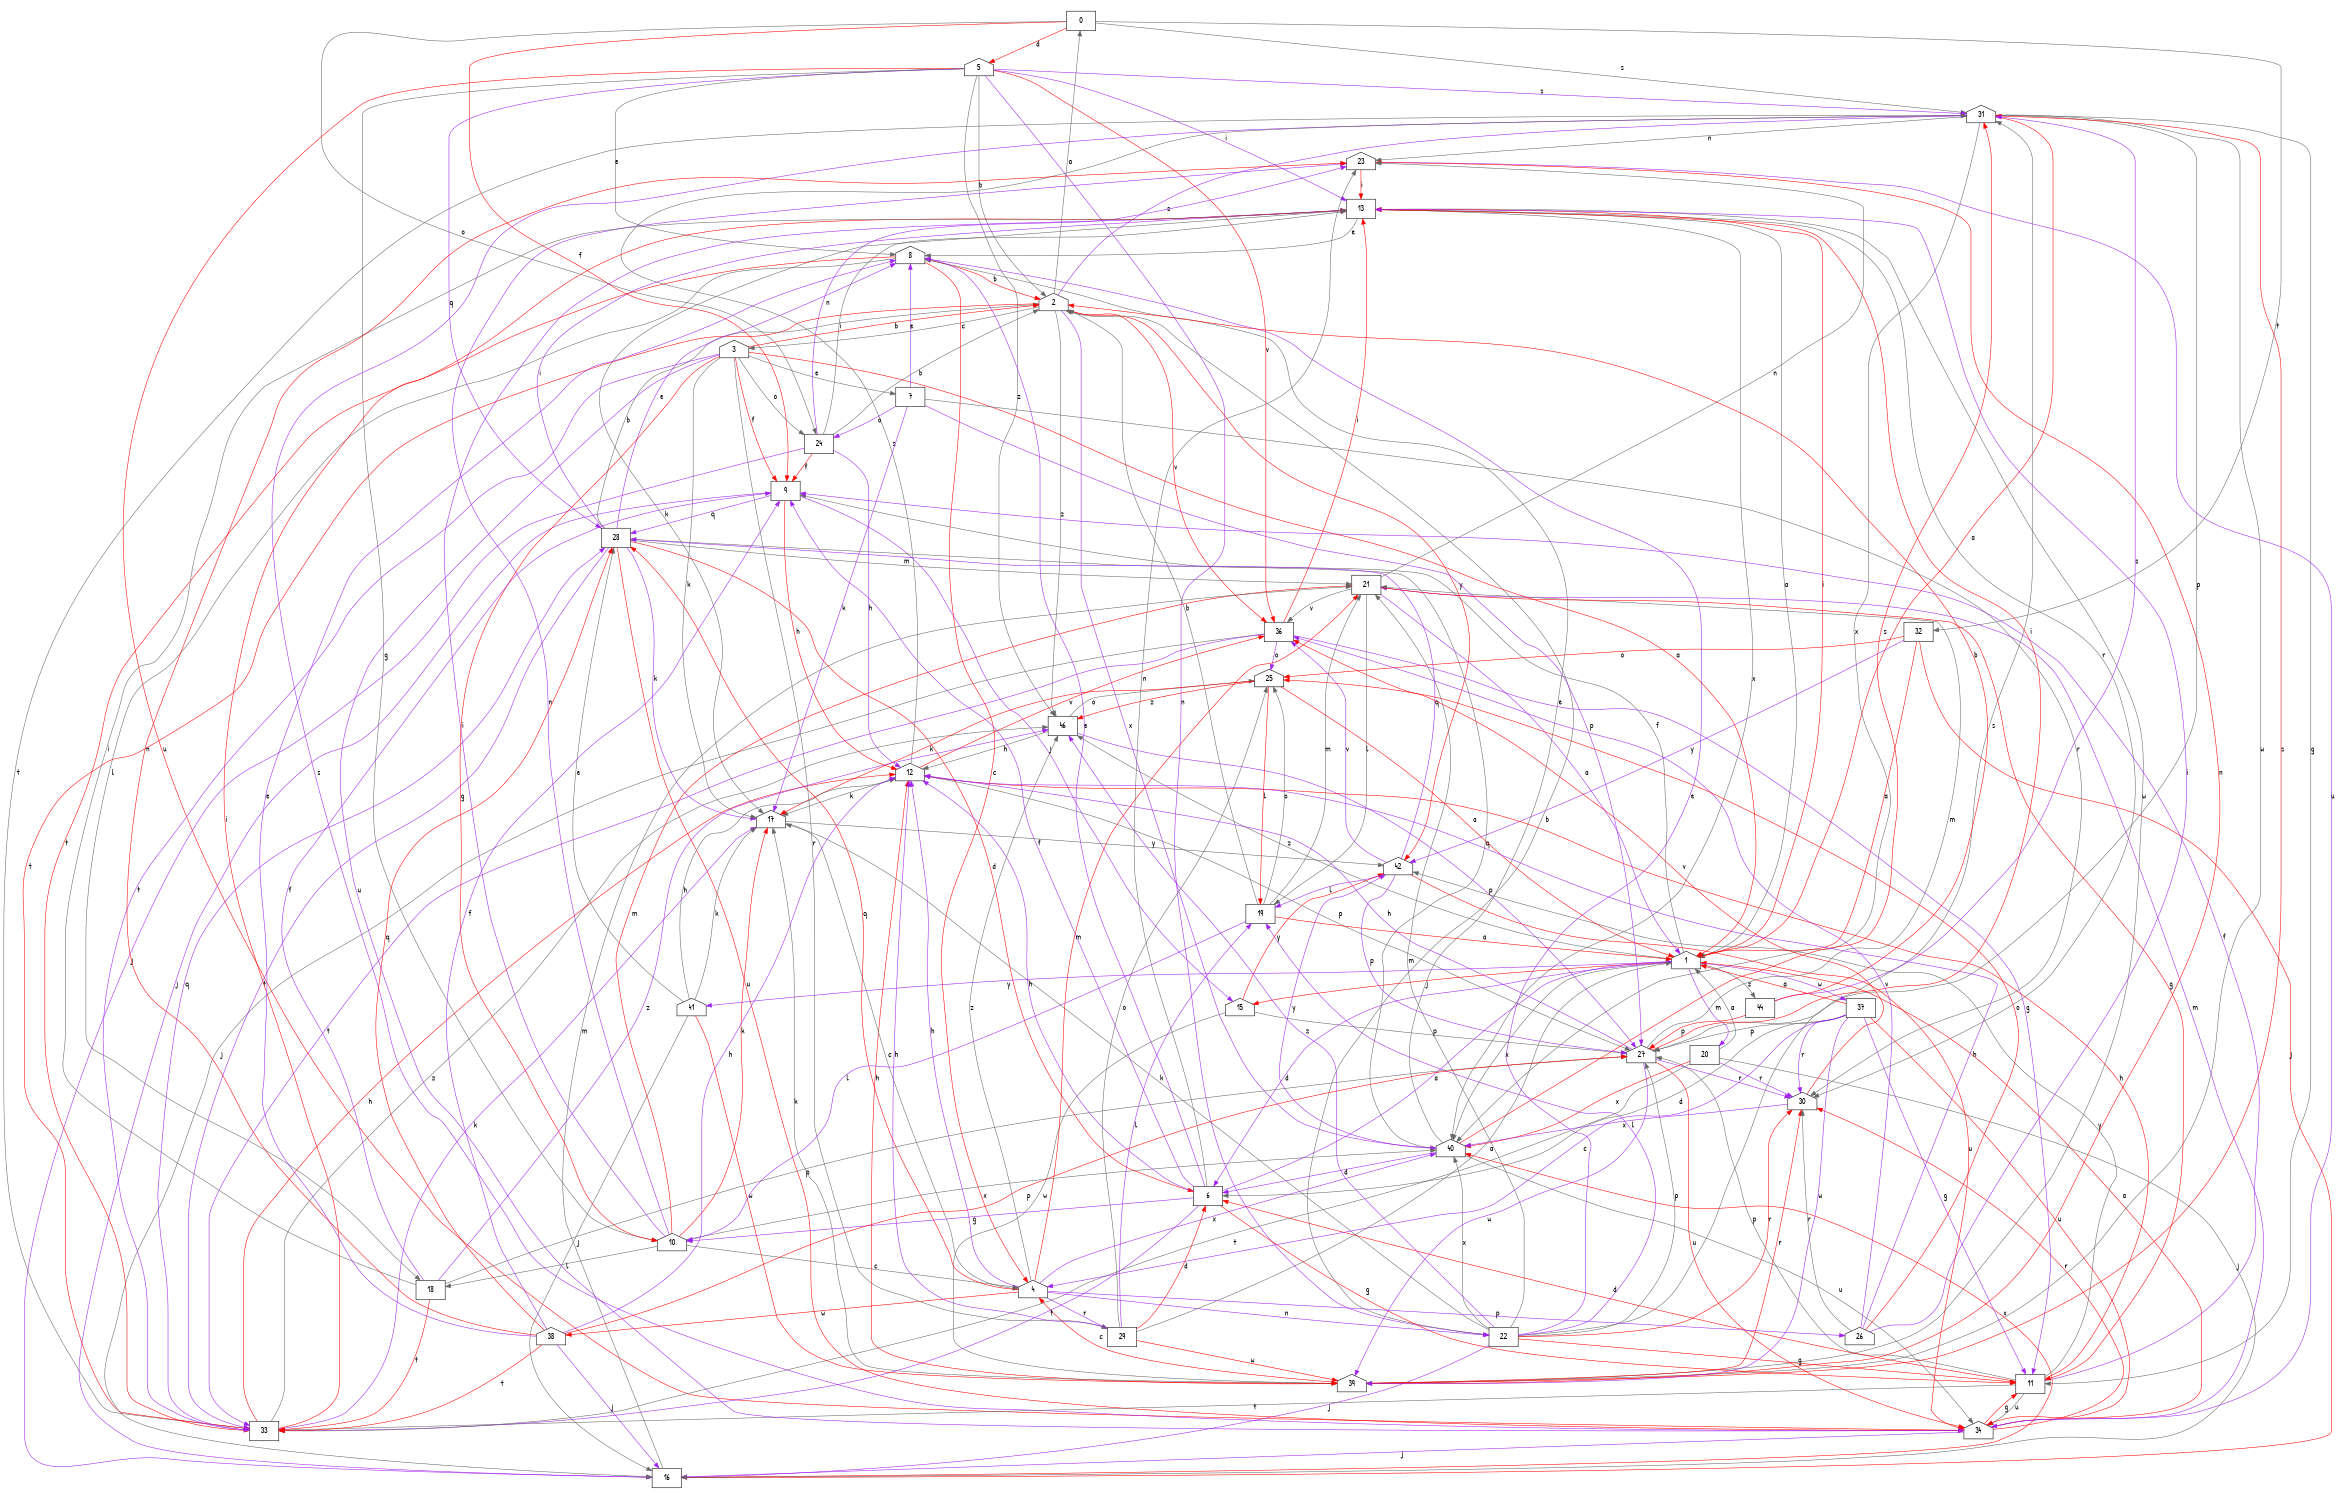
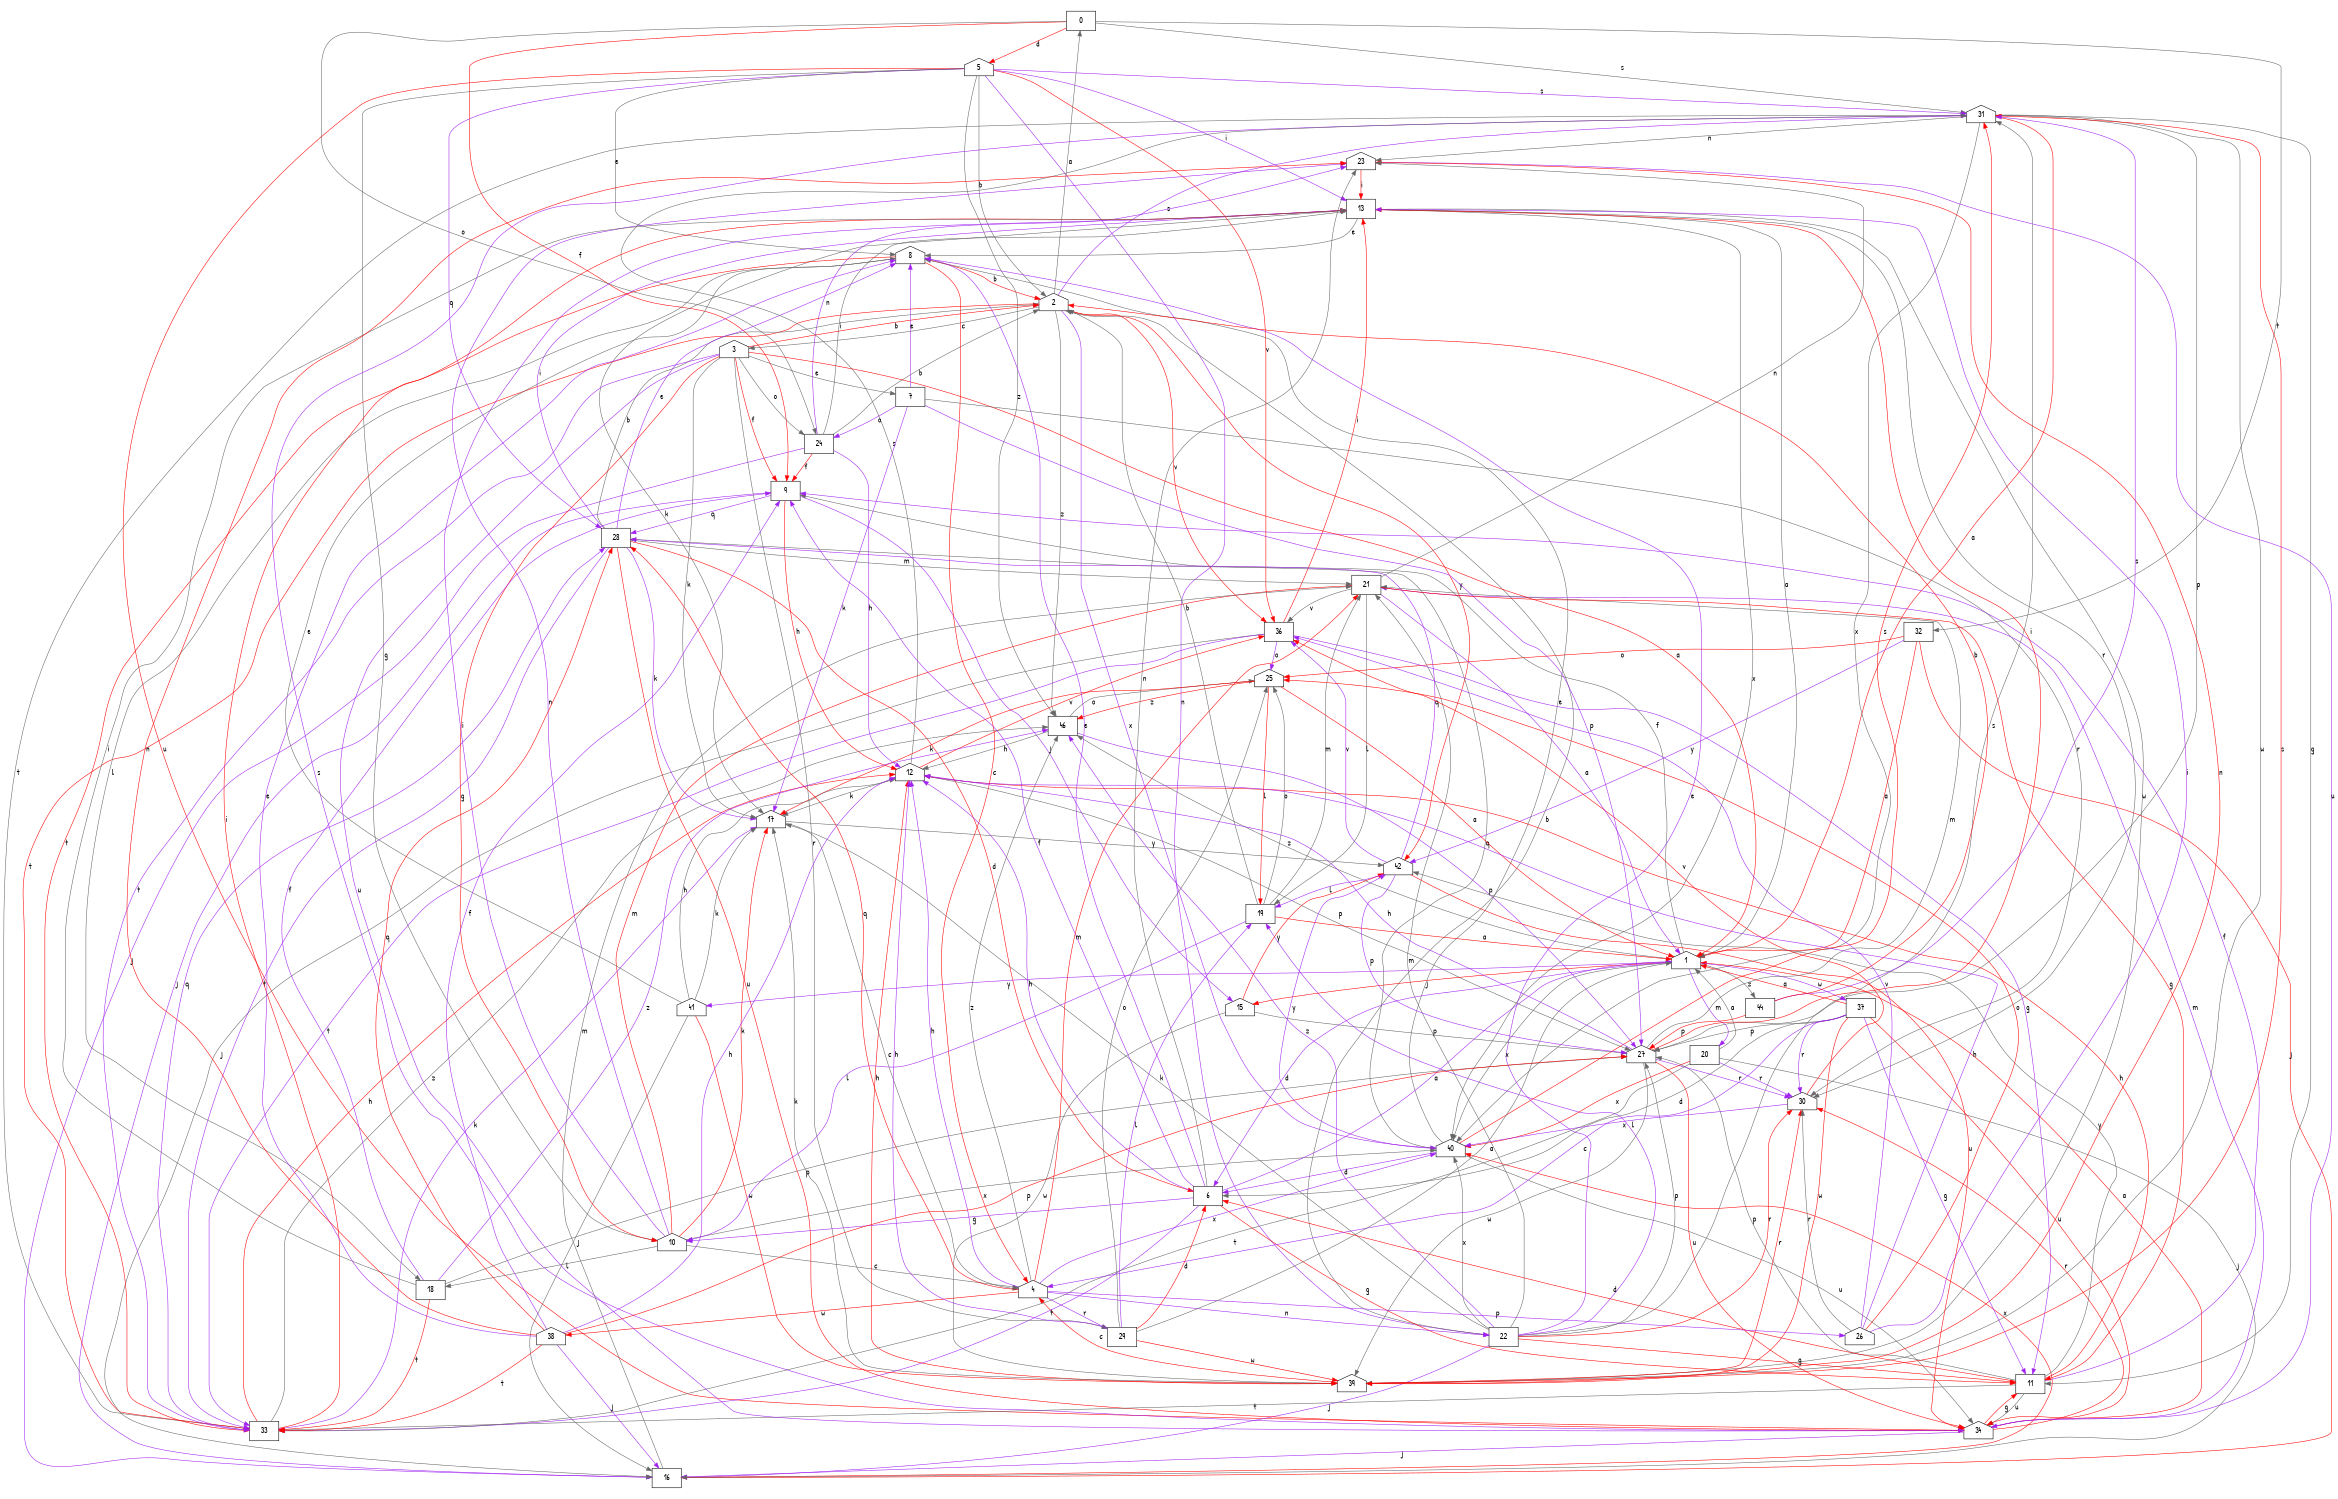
edge "1" -> "13": removed, label "i"
edge "41" -> "28": now "41" -> "8"
edge "27" -> "39": color purple -> gray40
edge "37" -> "39": color purple -> red
